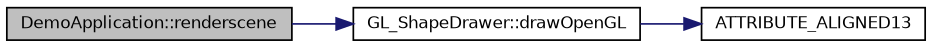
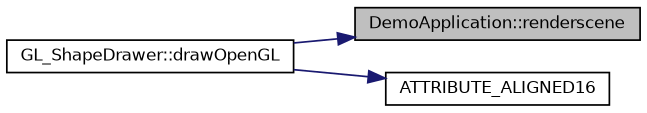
edge "DemoApplication::renderscene" -> "GL_ShapeDrawer::drawOpenGL": reversed
node "ATTRIBUTE_ALIGNED13": label "ATTRIBUTE_ALIGNED13" -> "ATTRIBUTE_ALIGNED16"
